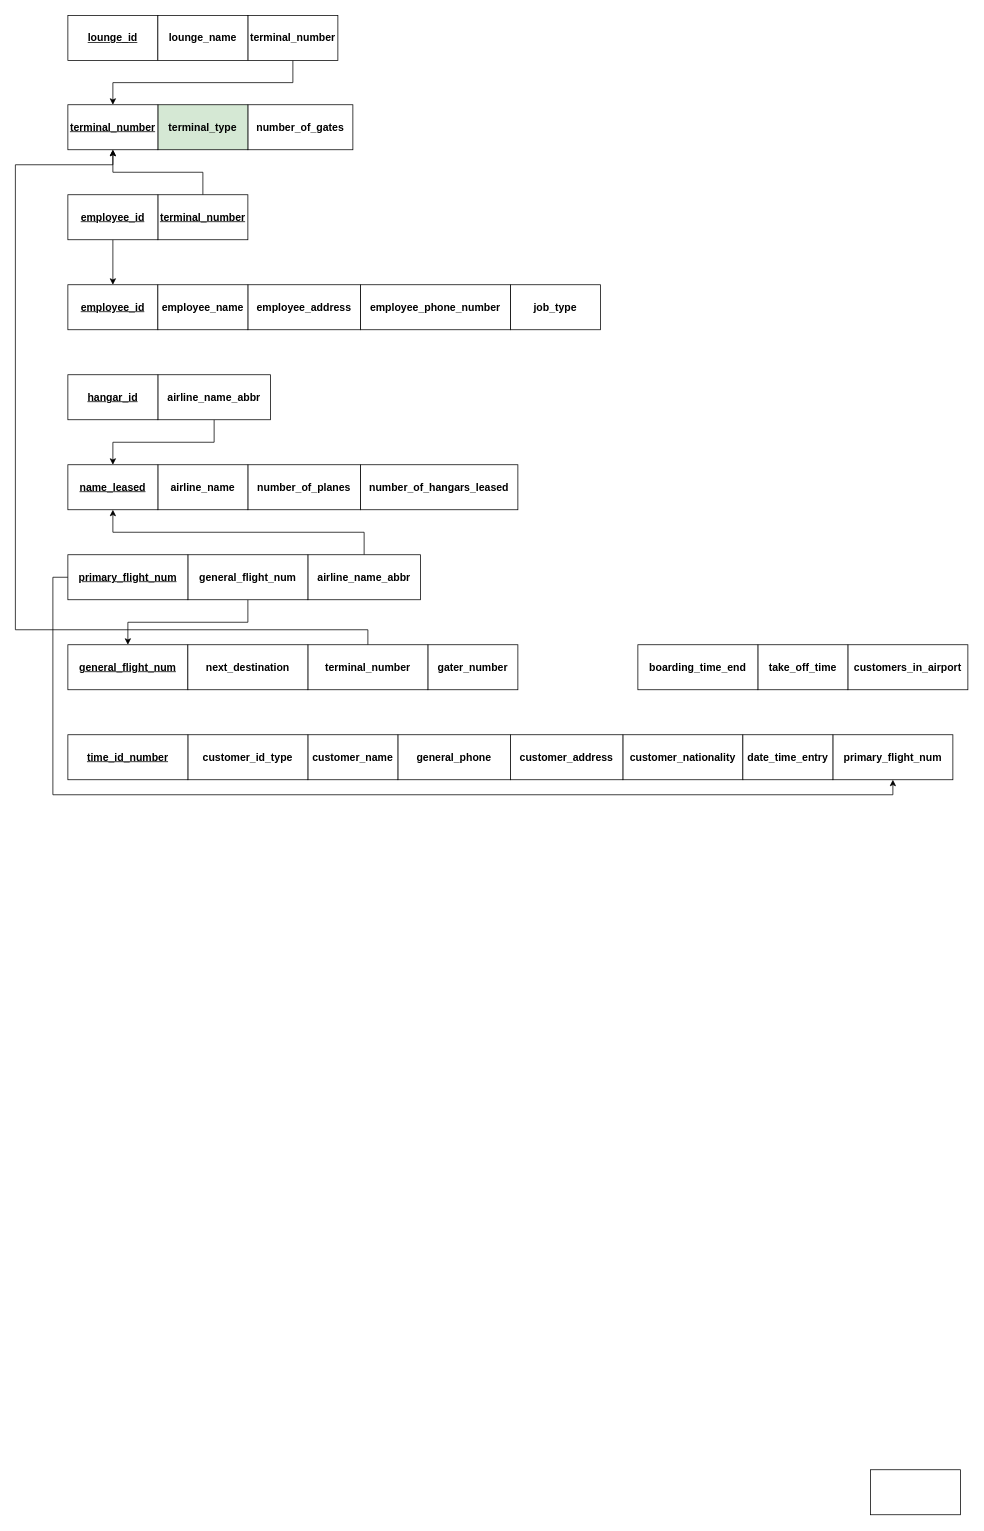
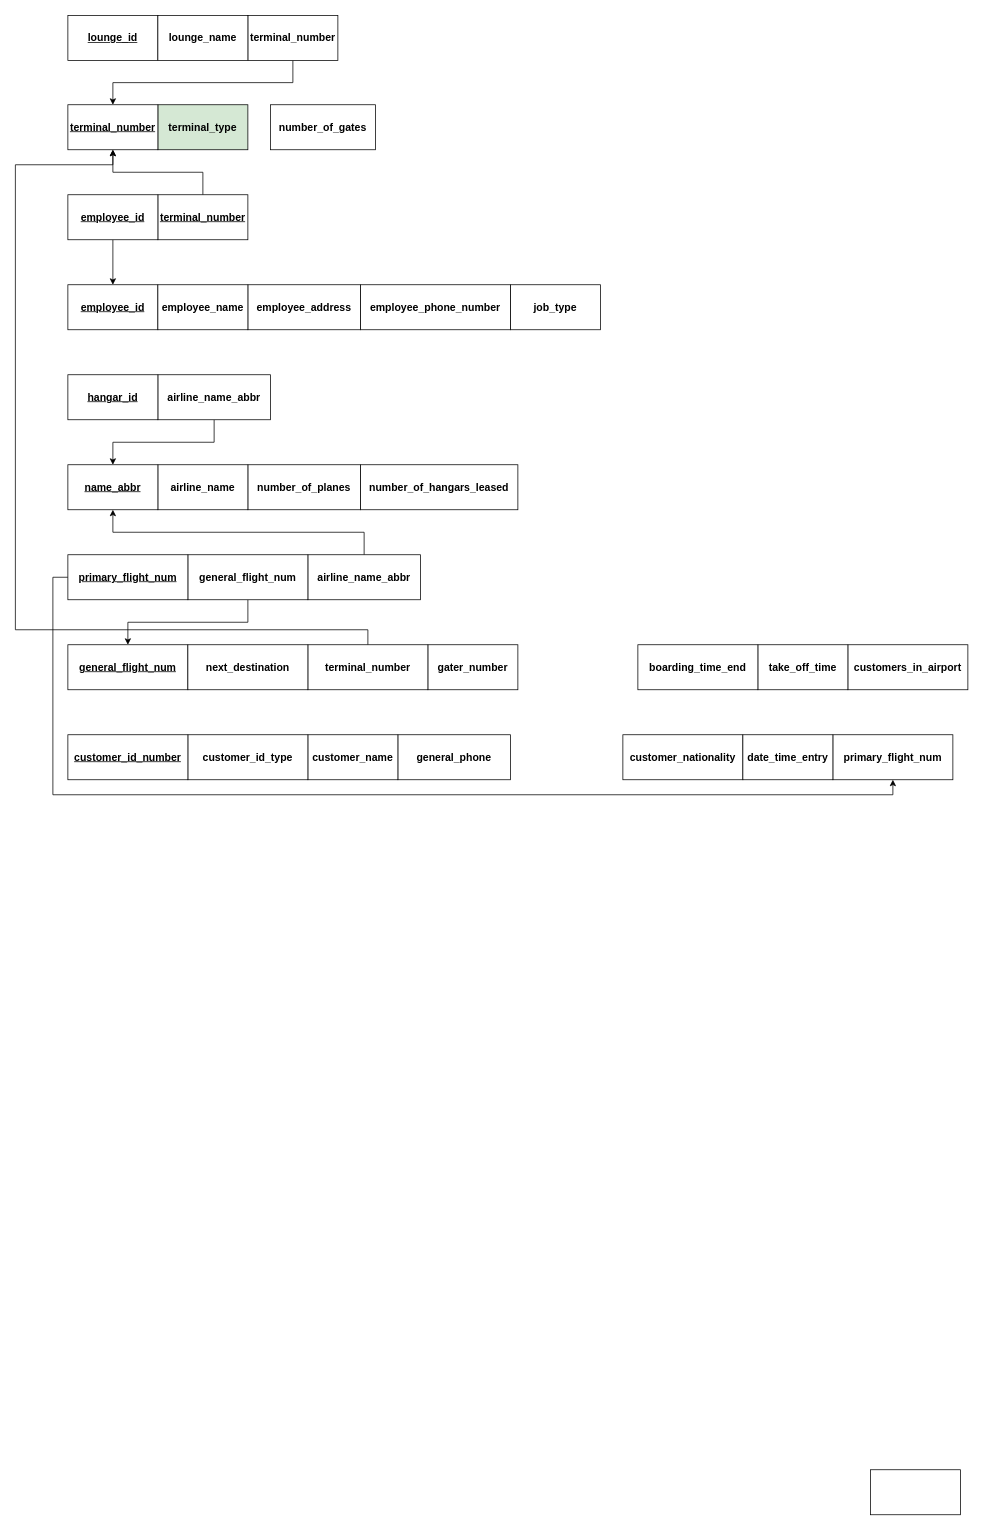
node "number_of_gates": moved (300, 127) -> (323, 127)
node "name_leased": label "name_leased" -> "name_abbr"
node "time_id_number": label "time_id_number" -> "customer_id_number"
node "customer_address": removed
